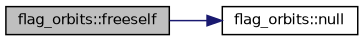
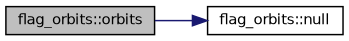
node "flag_orbits::freeself": label "flag_orbits::freeself" -> "flag_orbits::orbits"
